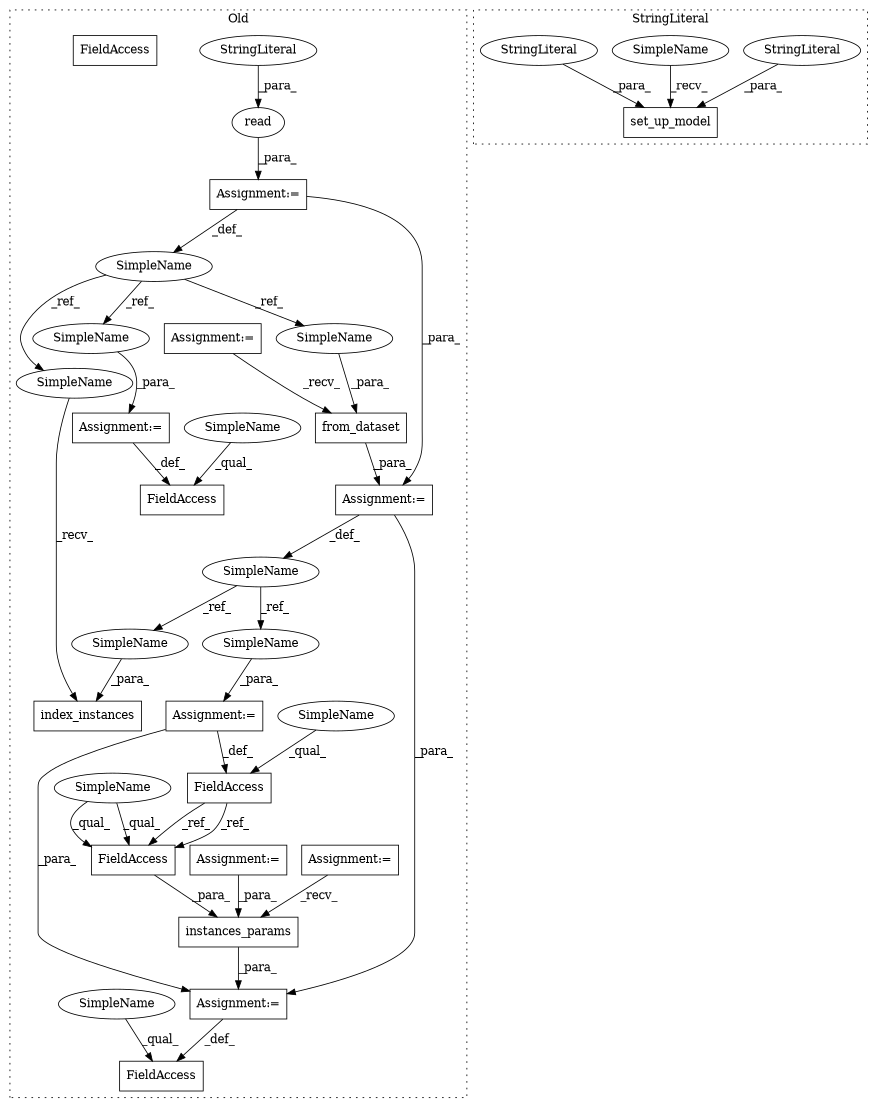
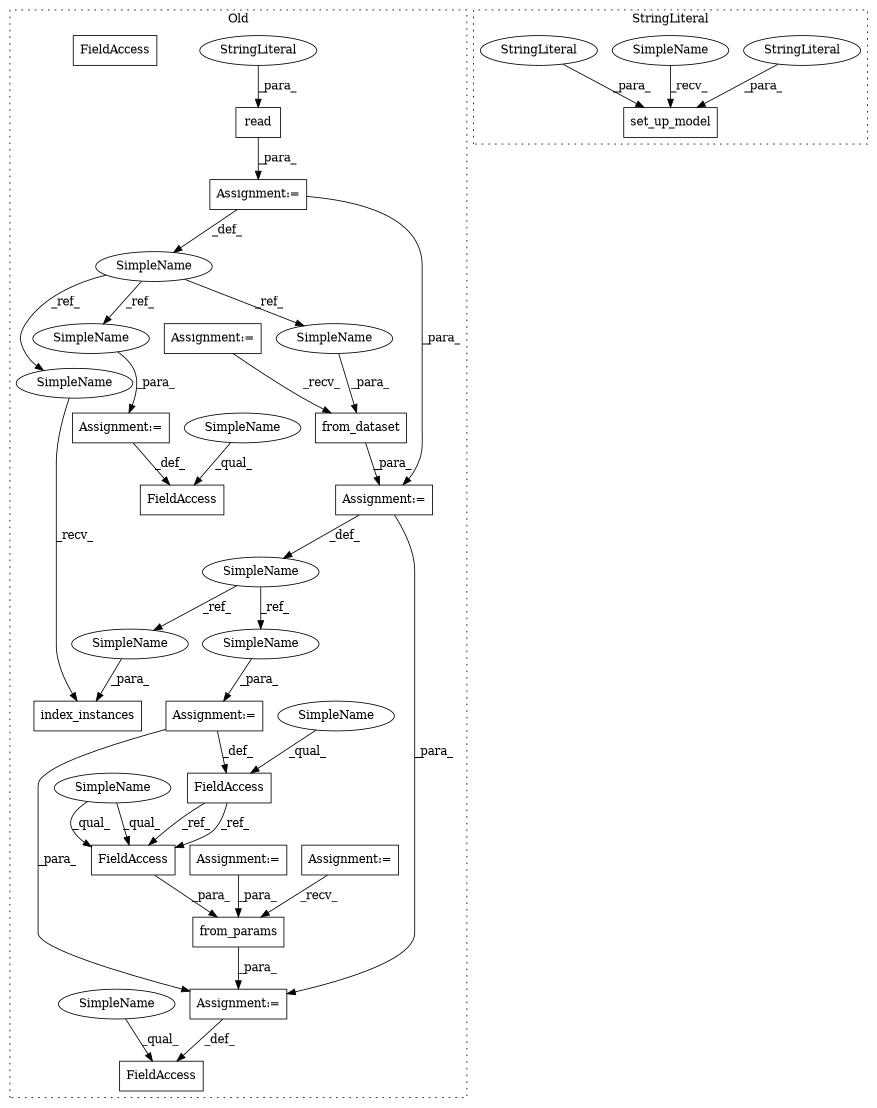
node "read": shape ellipse -> box
node "instances_params": label "instances_params" -> "from_params"
